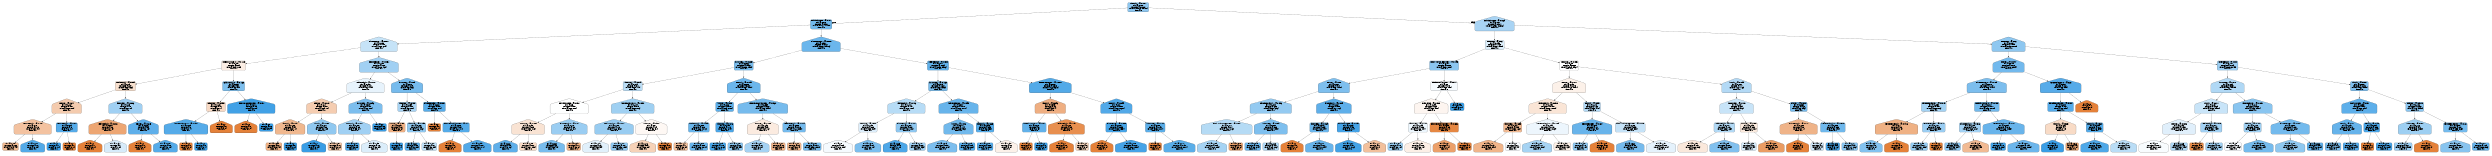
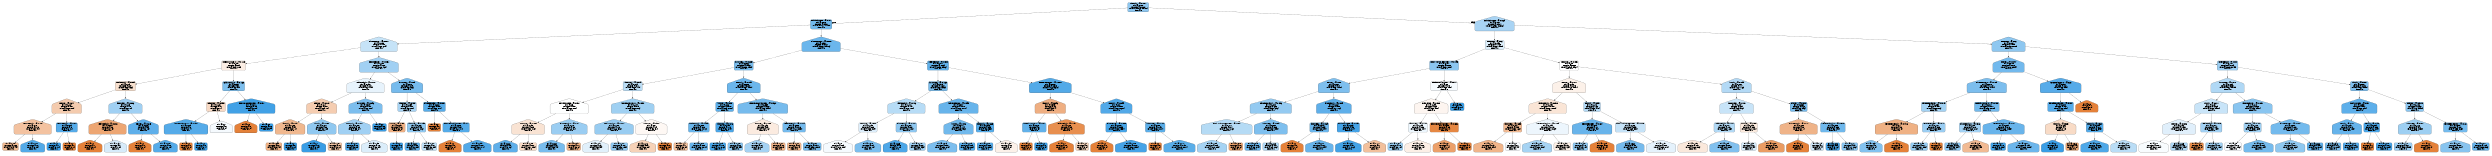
node "gini = 0.0 samples = 5 value = [9, 0] class = 0": fillcolor #e58139 -> #f5fafe
node "gini = 0.368 glucose = 68 value = [25, 78] class = 1": label "gini = 0.368 glucose = 68 value = [25, 78] class = 1" -> "gini = 0.368 samples = 68 value = [25, 78] class = 1"
